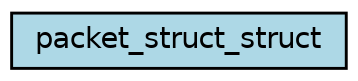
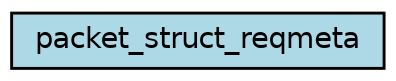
node "packet_struct_struct": label "packet_struct_struct" -> "packet_struct_reqmeta"
